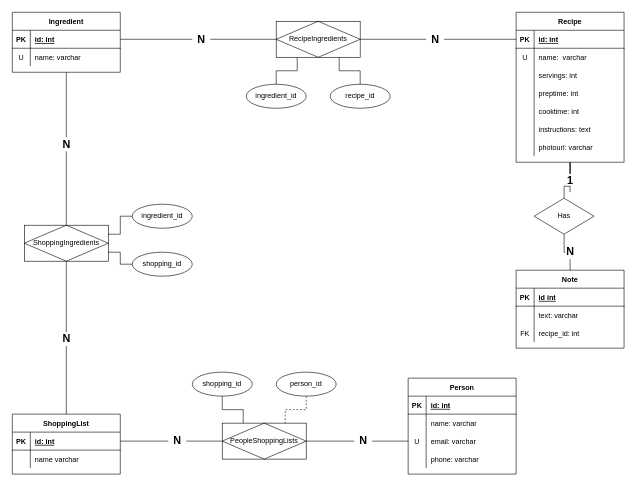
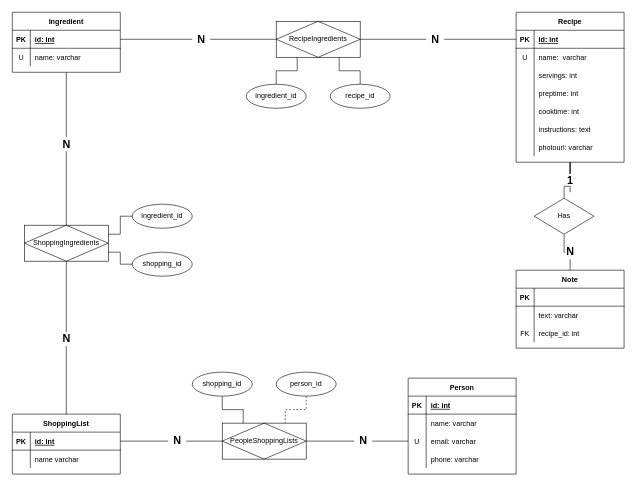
node "id int": removed
